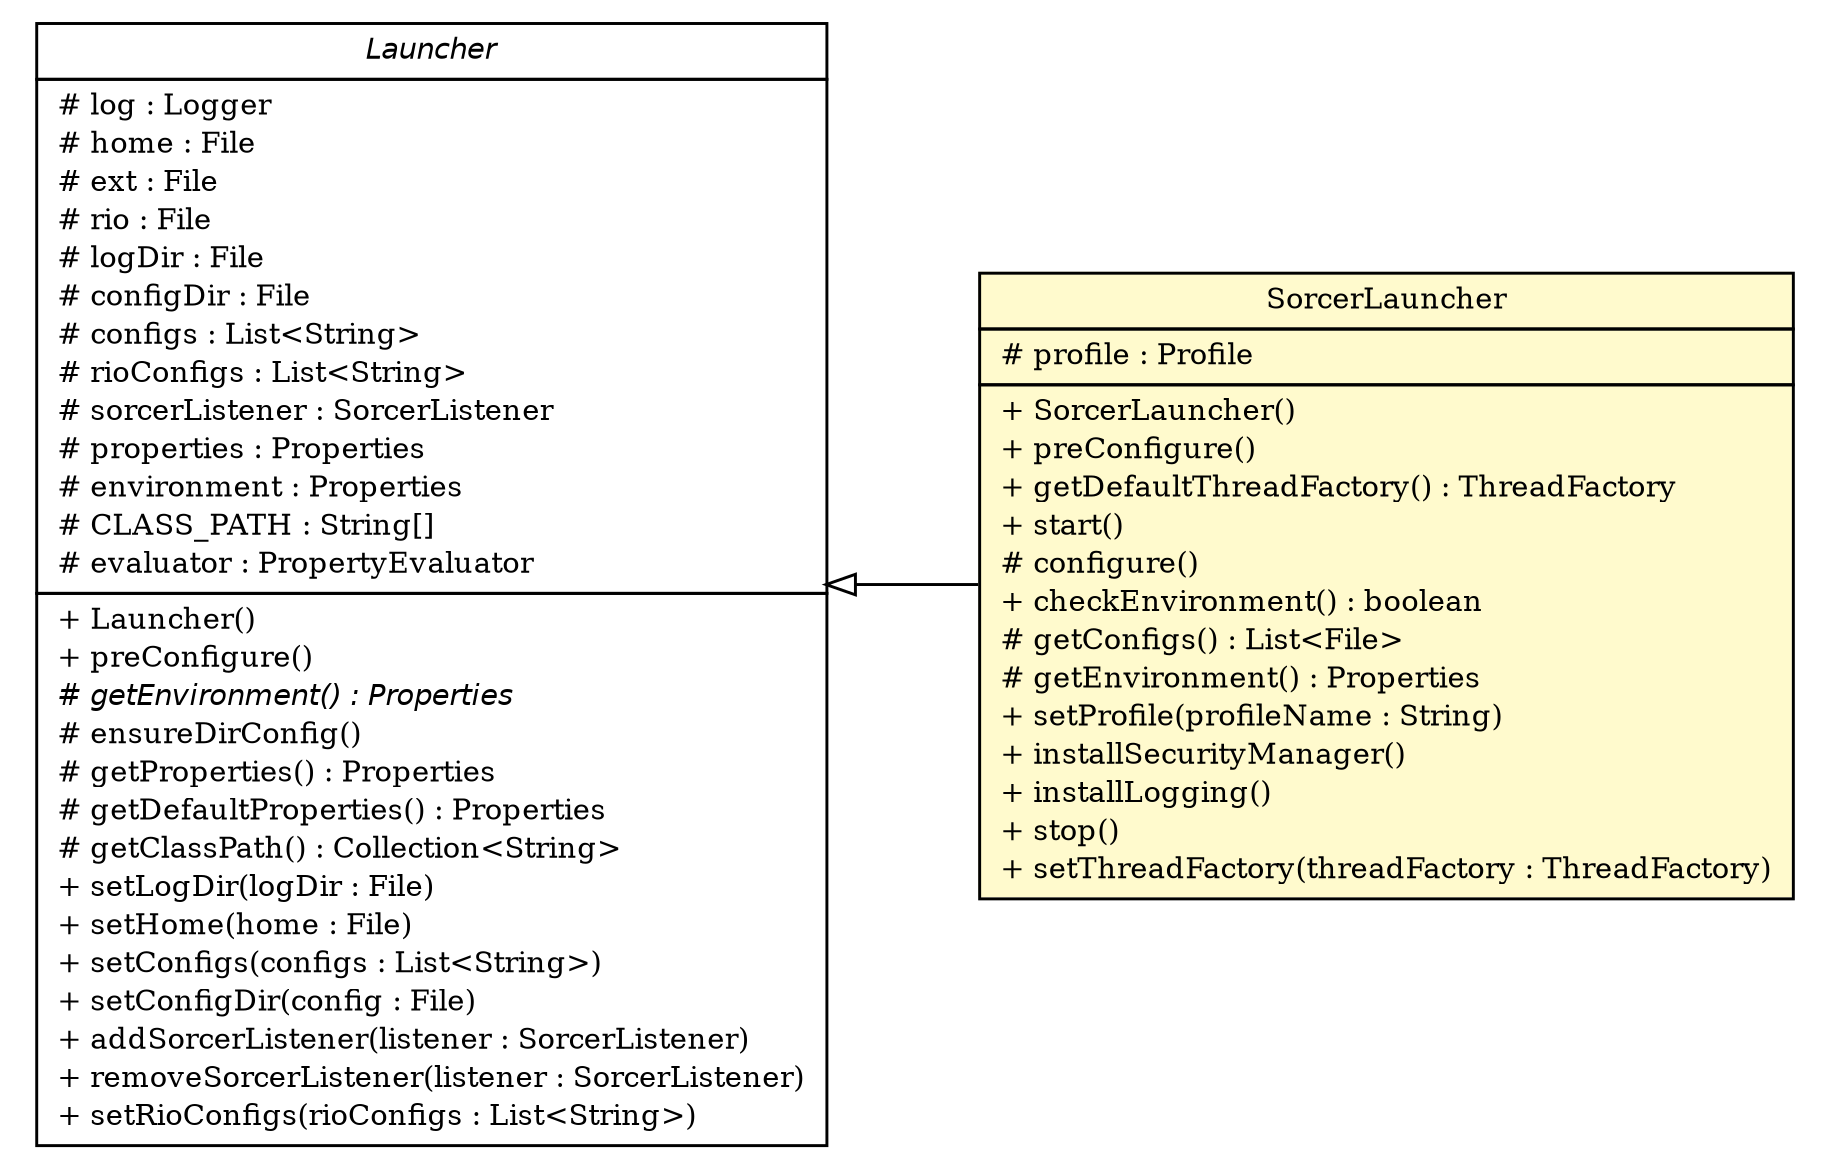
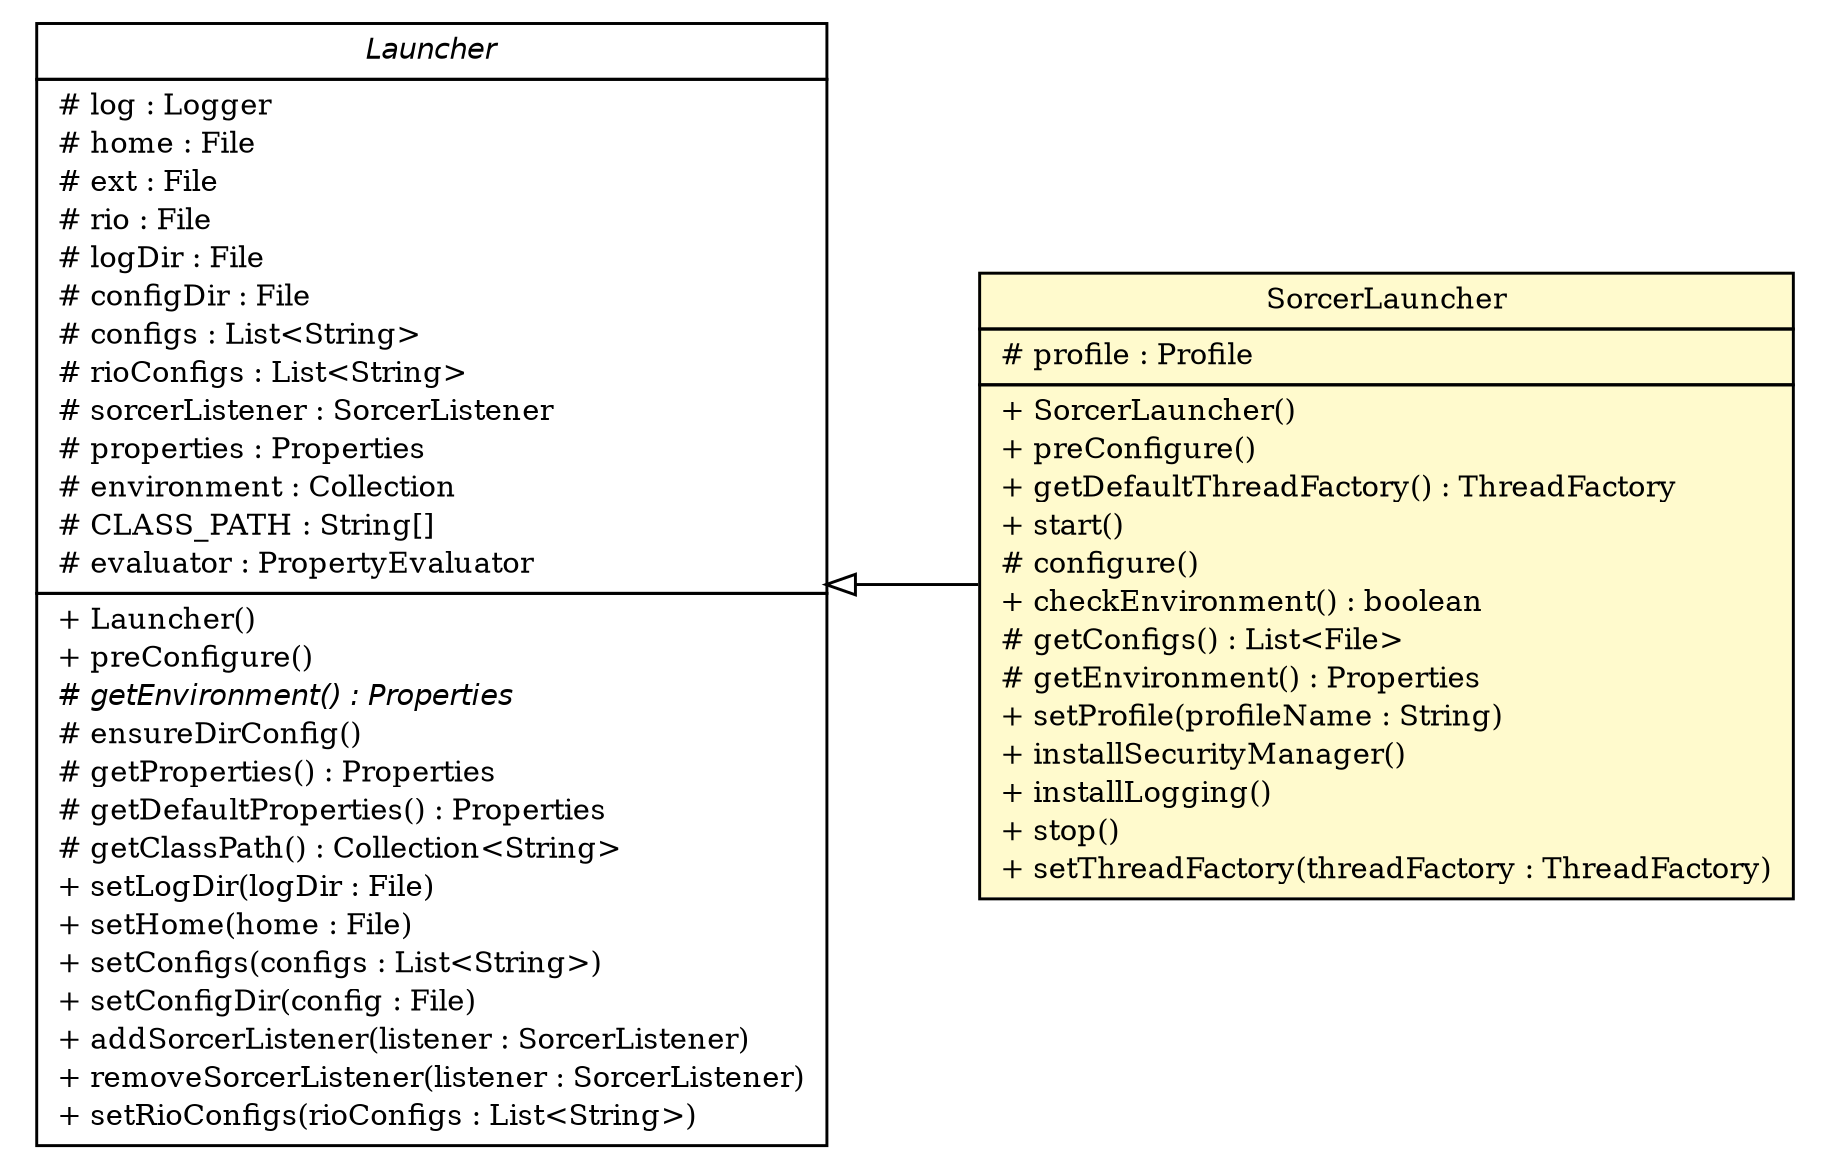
node "Launcher": text "# environment : Properties" -> "# environment : Collection"
